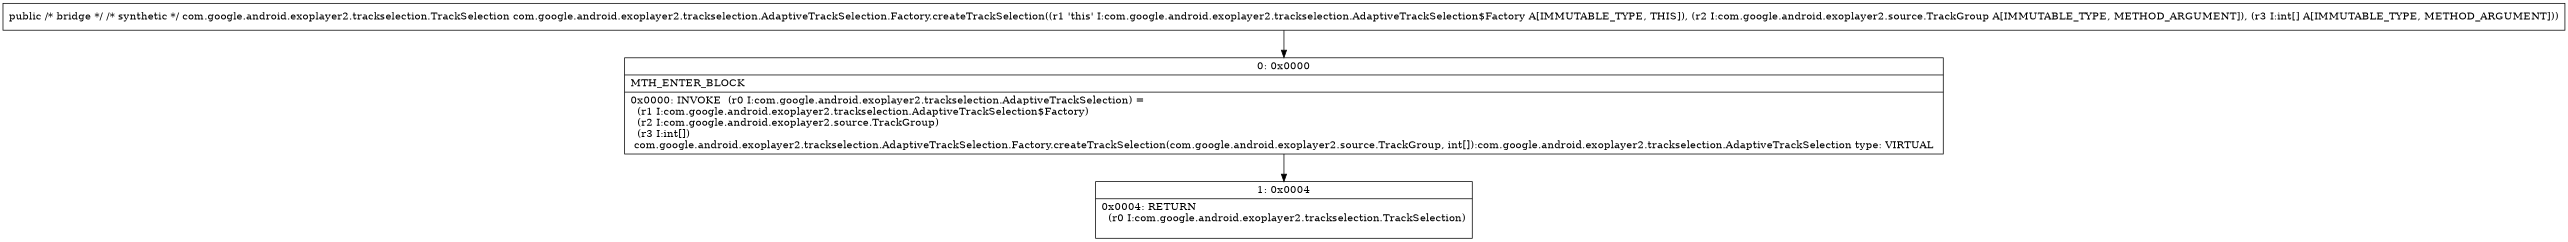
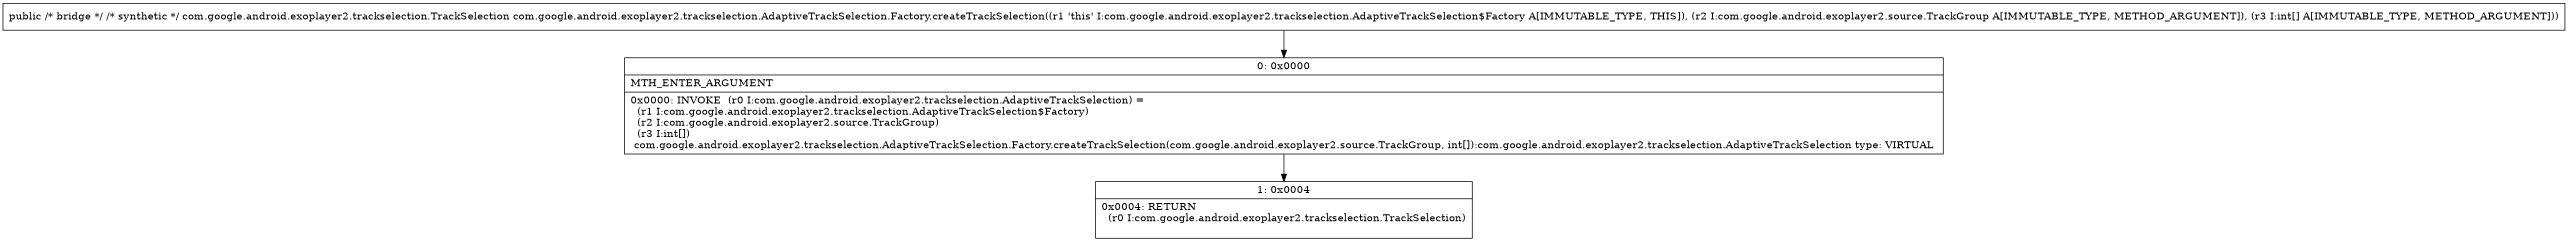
node "0: 0x0000": text "MTH_ENTER_BLOCK" -> "MTH_ENTER_ARGUMENT"
